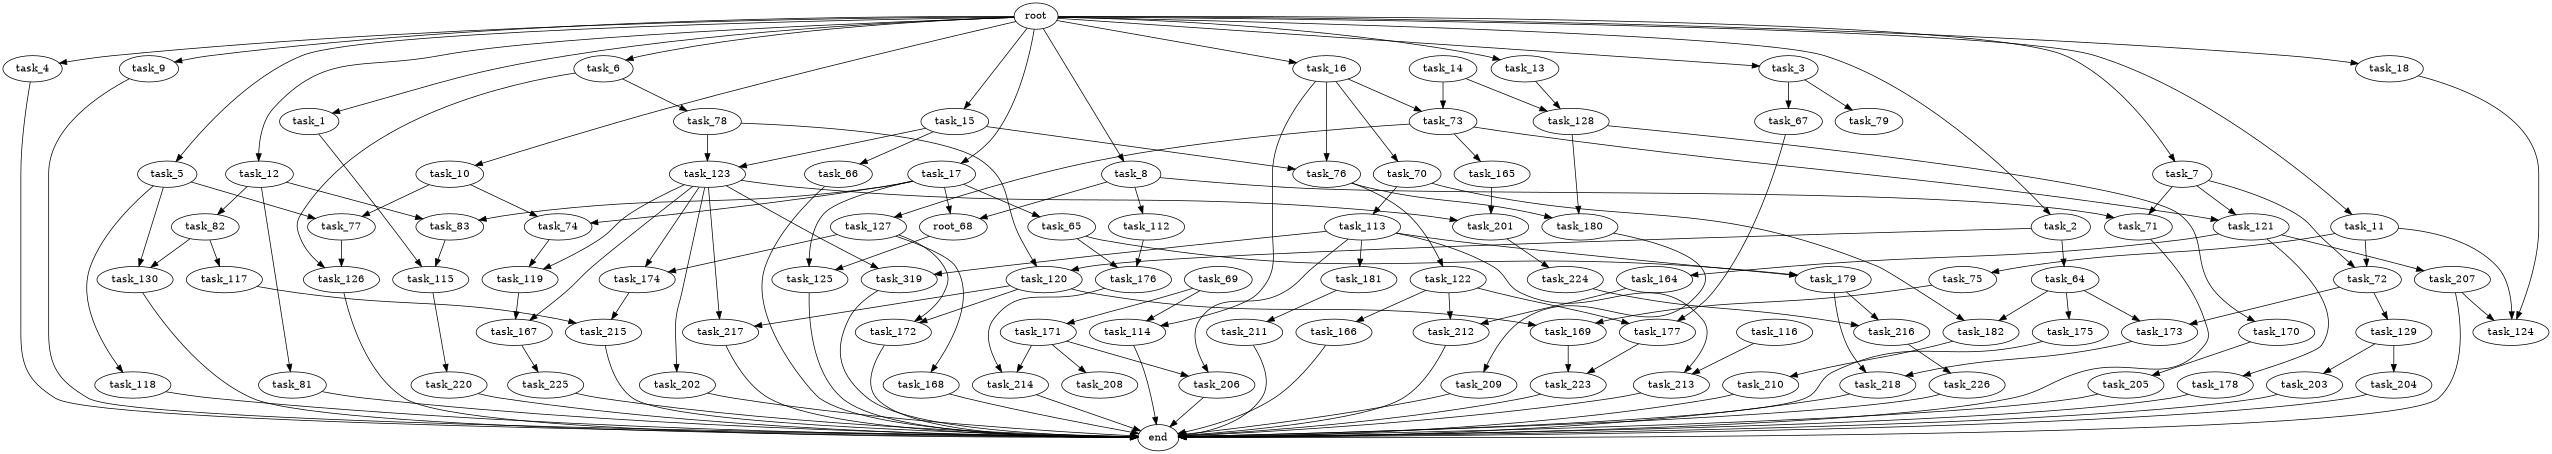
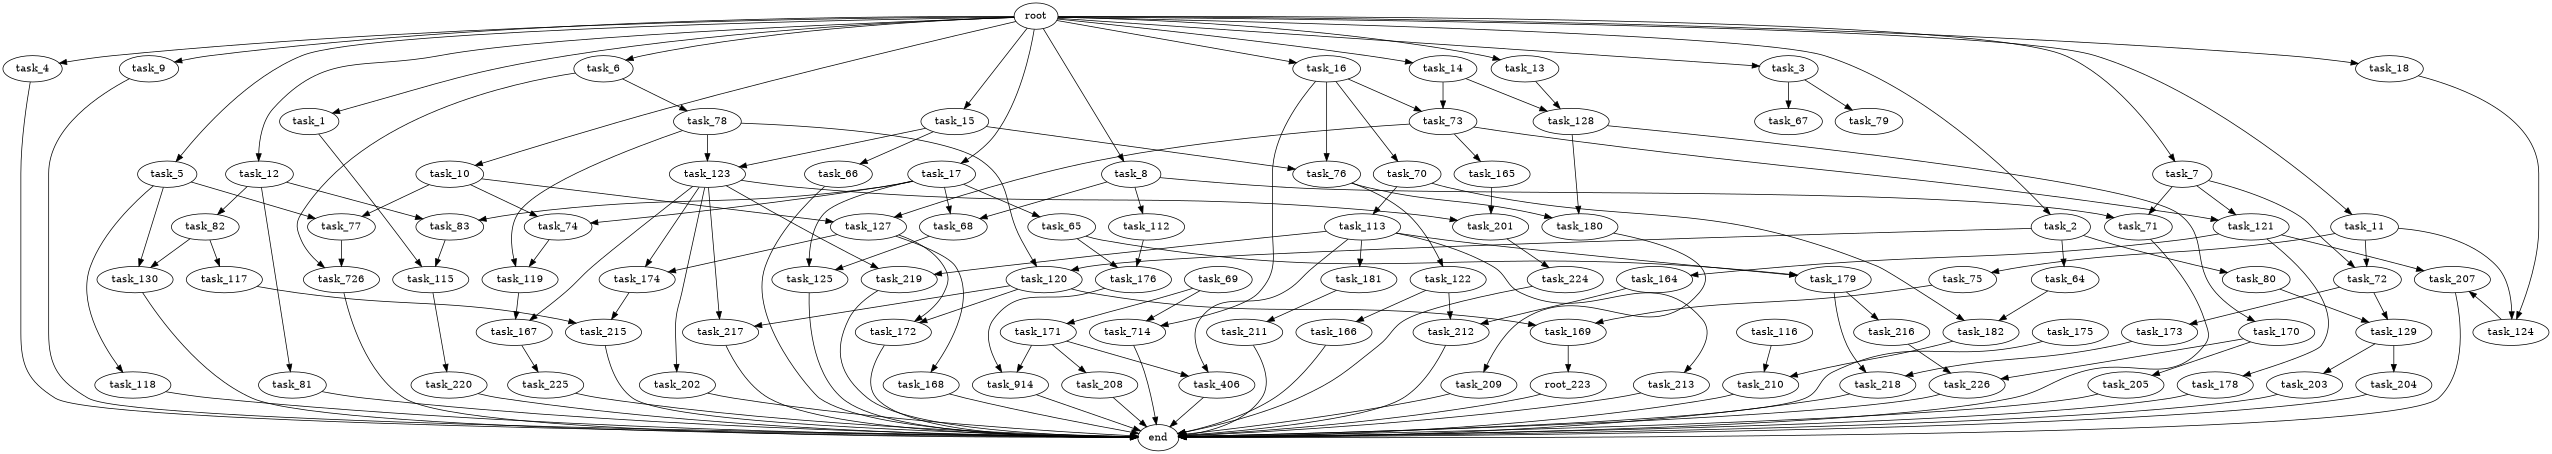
edge "root" -> "task_14": added
edge "task_10" -> "task_127": added
edge "task_123" -> "task_119": now "task_78" -> "task_119"
node "root_68": label "root_68" -> "task_68"
node "task_126": label "task_126" -> "task_726"
node "task_319": label "task_319" -> "task_219"
node "task_80": added
edge "task_64" -> "task_175": removed
edge "task_64" -> "task_173": removed
edge "task_207" -> "task_124": reversed
edge "task_224" -> "task_216": now "task_224" -> "end"
node "task_114": label "task_114" -> "task_714"
node "task_177": removed
edge "task_116" -> "task_213": now "task_116" -> "task_210"
edge "task_170" -> "task_226": added
node "task_214": label "task_214" -> "task_914"
node "task_206": label "task_206" -> "task_406"
node "task_223": label "task_223" -> "root_223"
edge "task_208" -> "end": added
